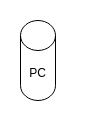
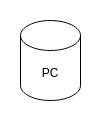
node "PC": size 35x80 -> 60x80
